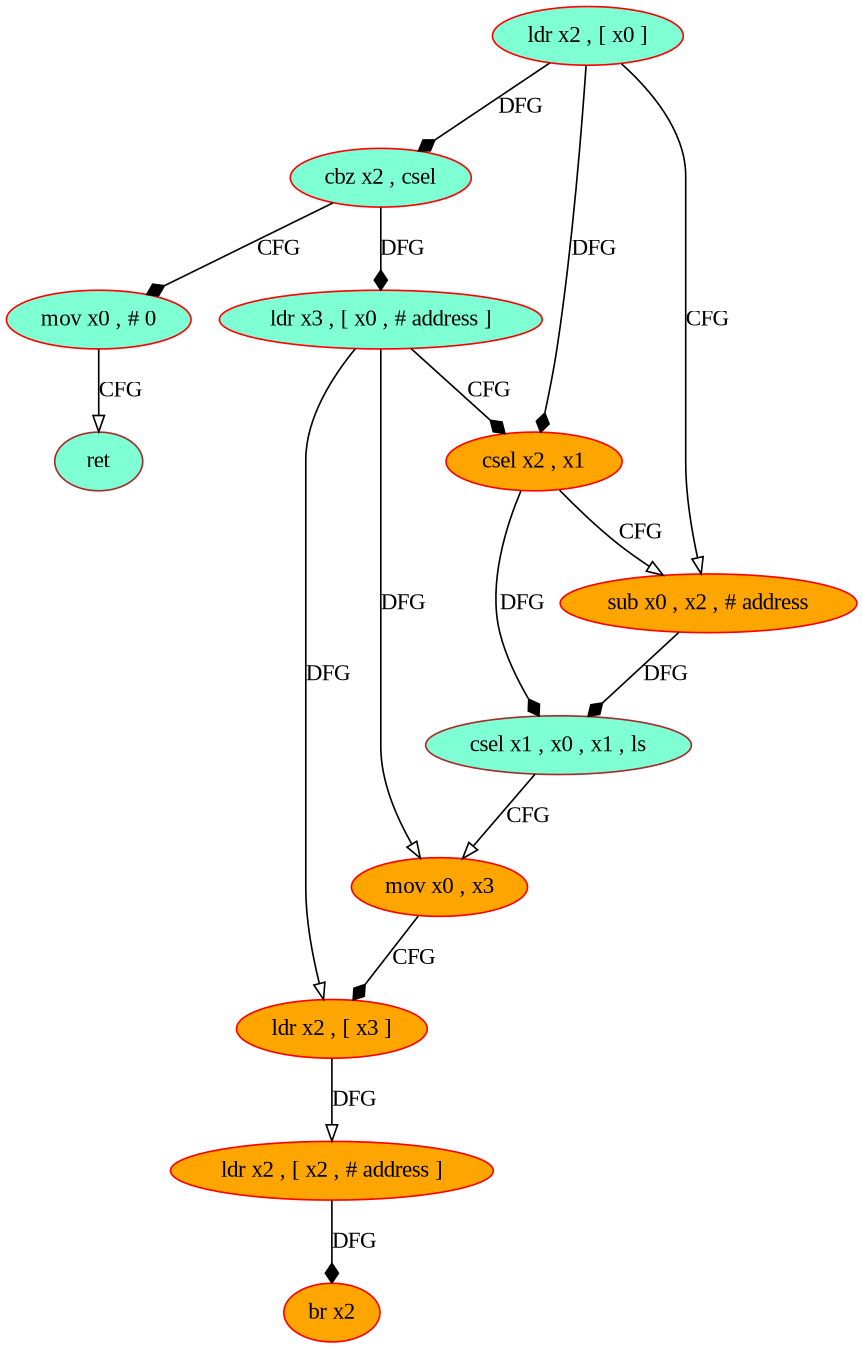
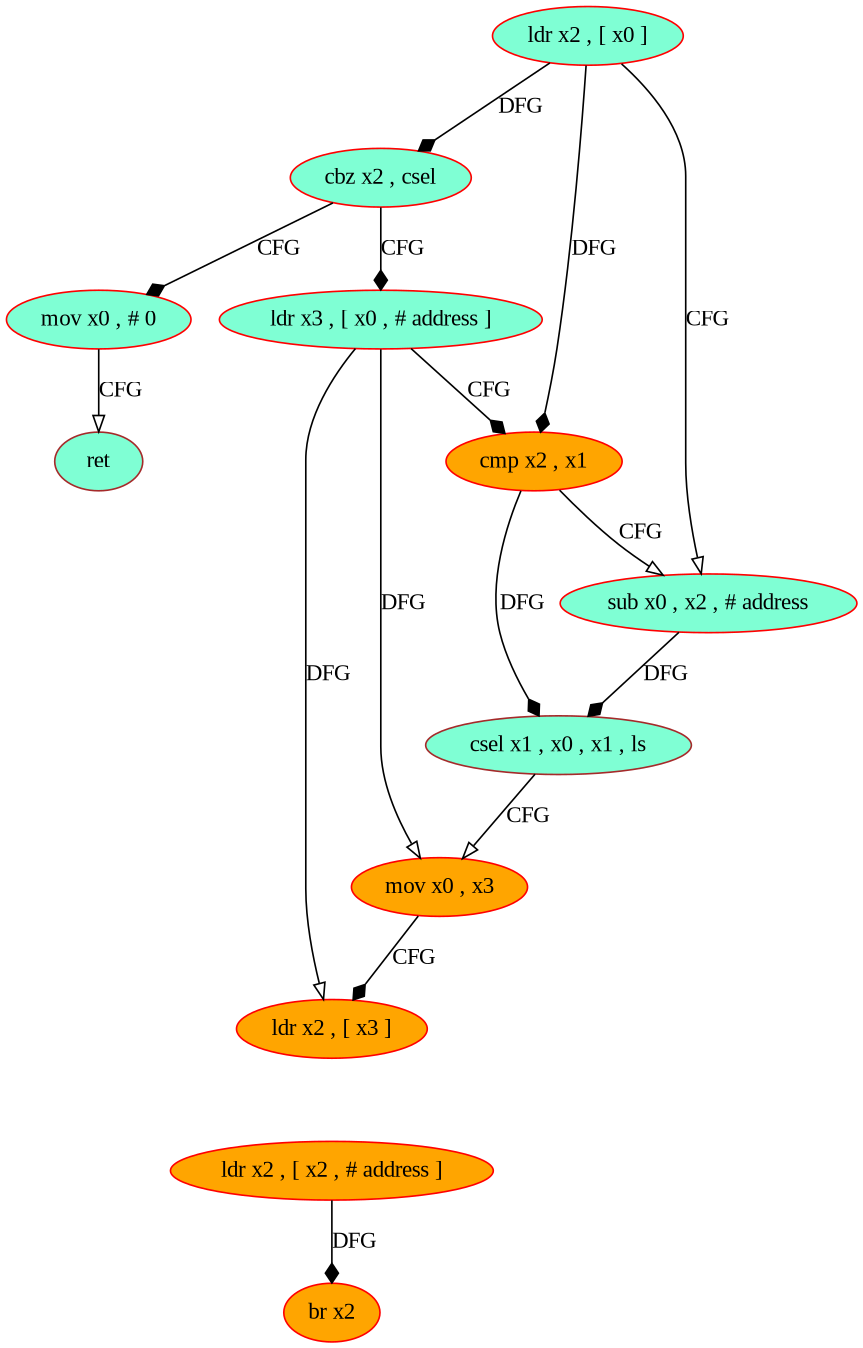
edge "cbz x2 , csel" -> "ldr x3 , [ x0 , # address ]": label "DFG" -> "CFG"
node "csel x2 , x1": label "csel x2 , x1" -> "cmp x2 , x1"
node "sub x0 , x2 , # address": fillcolor orange -> aquamarine
edge "ldr x2 , [ x3 ]" -> "ldr x2 , [ x2 , # address ]": removed, label "DFG"
